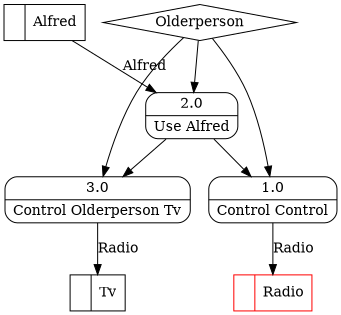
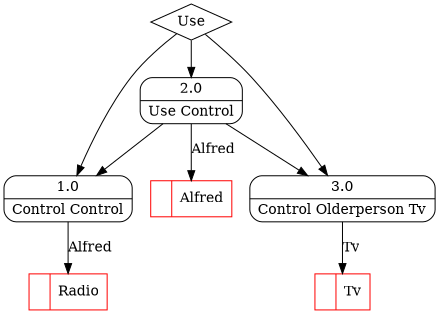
node "Alfred": color black -> red
node "Olderperson": label "Olderperson" -> "Use"
edge "Alfred" -> "2.0": reversed
node "2.0": text "Use Alfred" -> "Use Control"
edge "3.0" -> "Tv": label "Radio" -> "Tv"
edge "1.0" -> "Radio": label "Radio" -> "Alfred"
node "Tv": color black -> red
